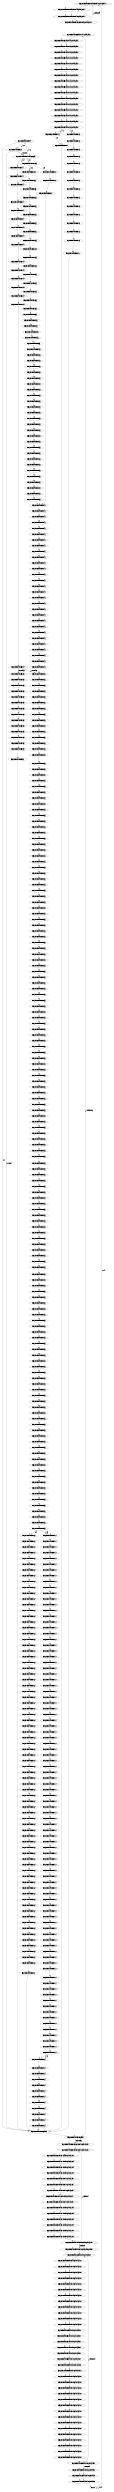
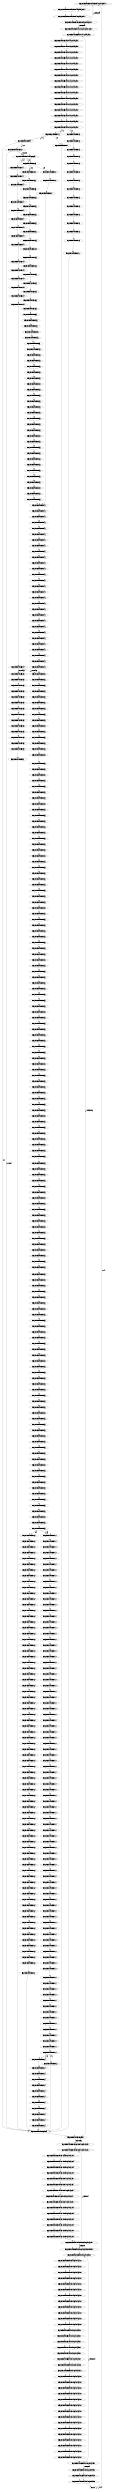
node "LEGUP_F_main_BB_fusion1loop_bodydim1preh...": added
edge "LEGUP_F_main_BB_threadpresplit" -> "LEGUP_F_main_BB__19": now "LEGUP_F_prehe_BB__15" -> "LEGUP_F_main_BB__19"
node "LEGUP_F_main_BB__21": label "LEGUP_F_main_BB__21" -> "LEGUP_F_exitdim_BB__21"
node "LEGUP_F_reduce_BB__25": label "LEGUP_F_reduce_BB__25" -> "LEGUP_F_main_BB__25"
node "LEGUP_F_main_BB__81": added
node "LEGUP_F_main_BB_fusionloop_bodydim0prehe...": label "LEGUP_F_main_BB_fusionloop_bodydim0prehe..." -> "LEGUP_F_main_BB_fusionloop_bodydim0exitdim..."
